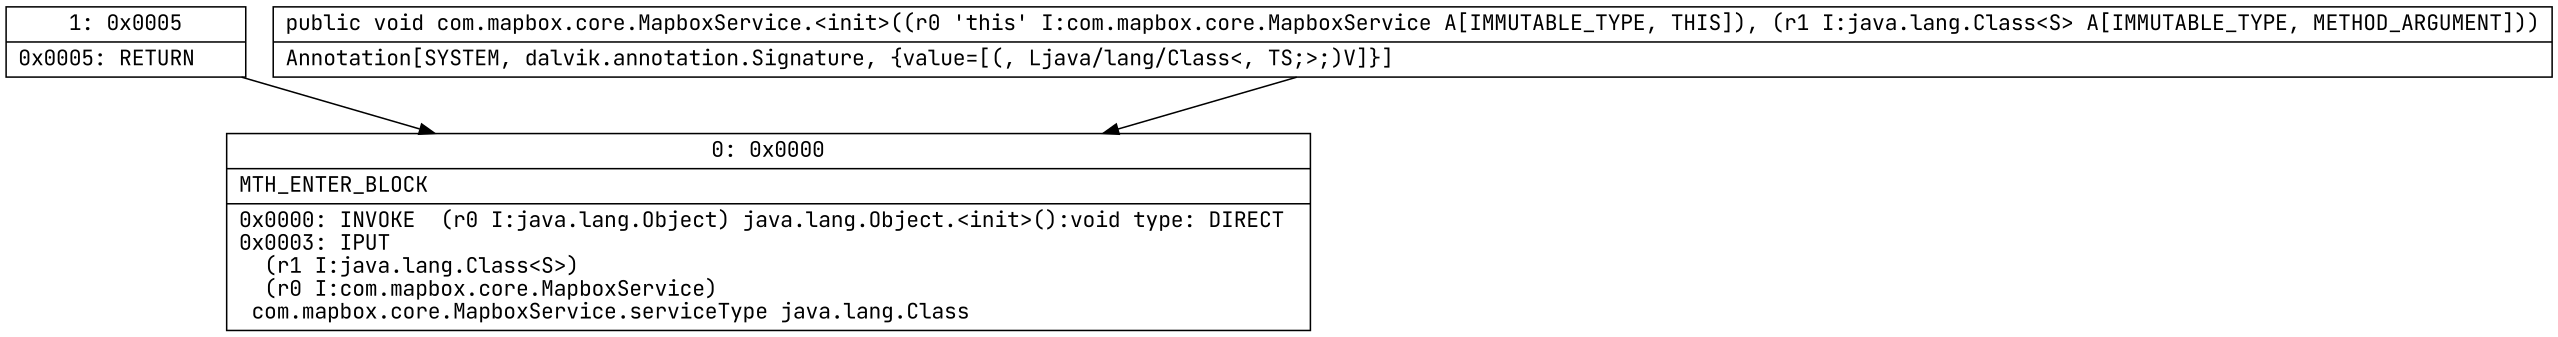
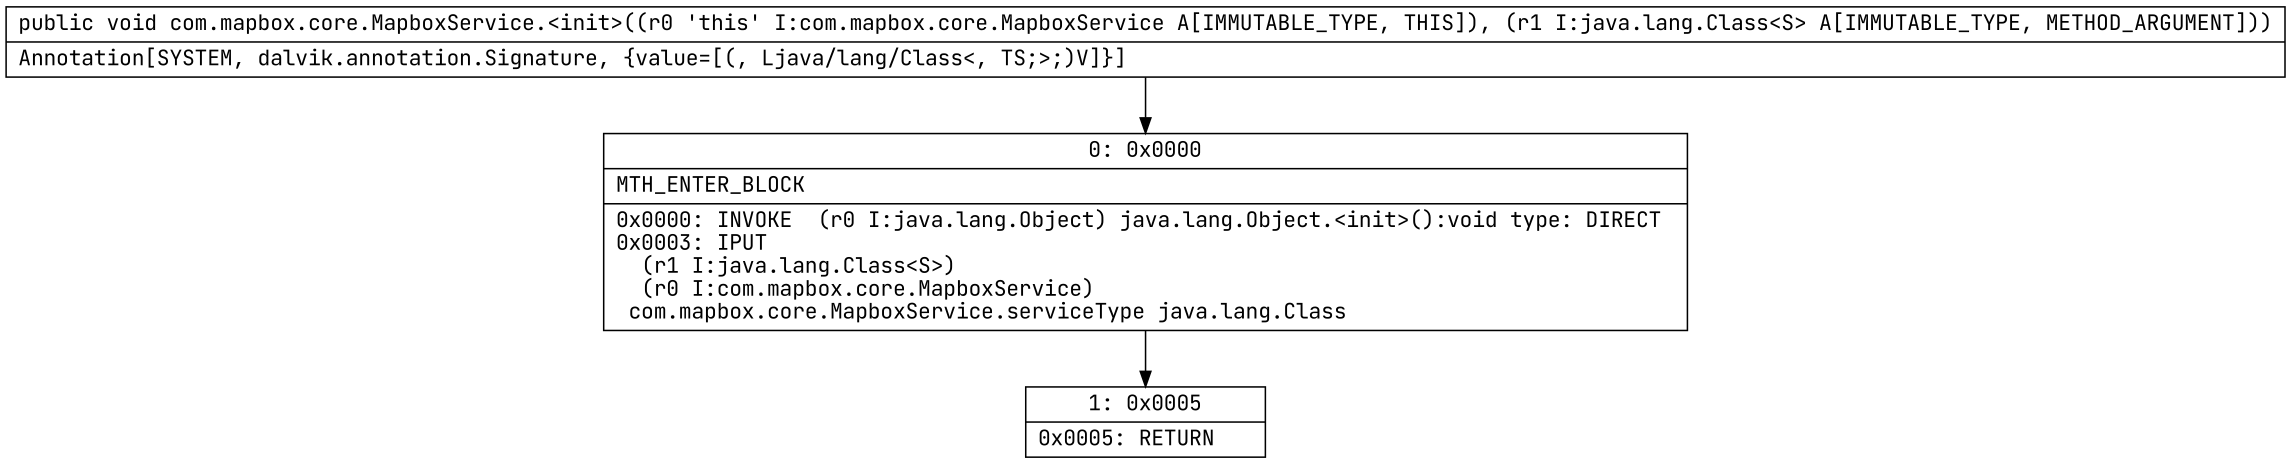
edge "1: 0x0005" -> "0: 0x0000": reversed
